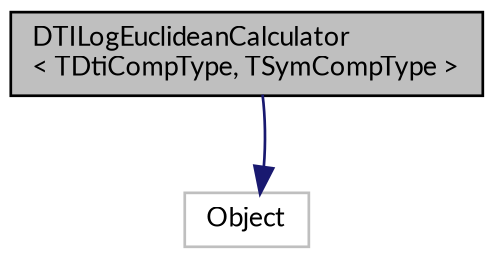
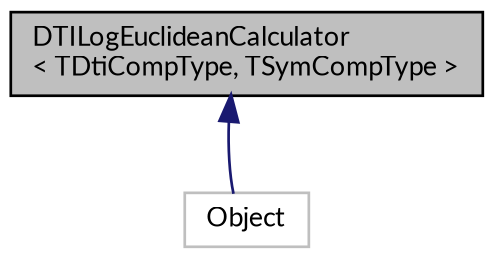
edge "DTILogEuclideanCalculator < TDtiCompType, TSymCompType >" -> "Object": reversed
